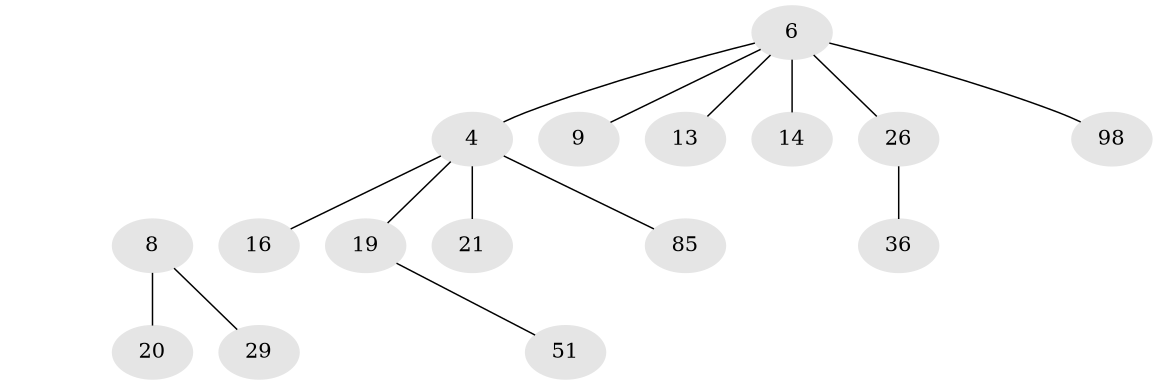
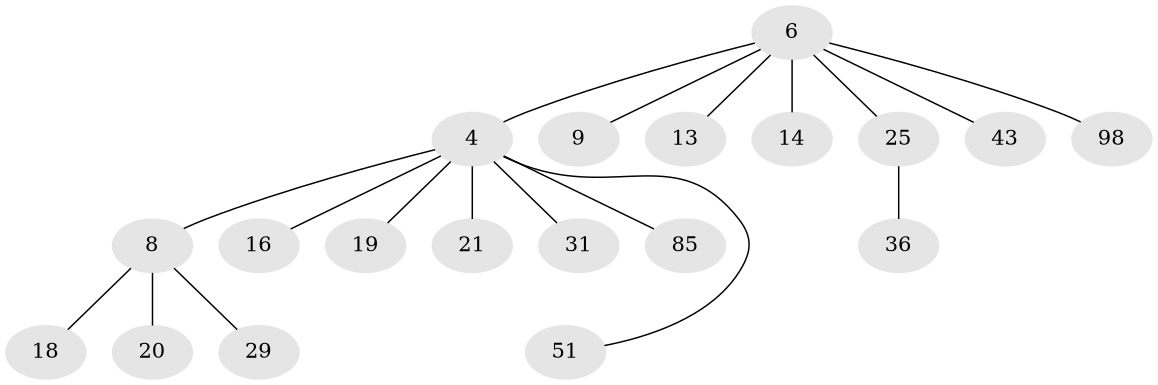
node "26": label "26" -> "25"
node "43": added
edge "4" -- "8": added
node "31": added
edge "19" -- "51": now "4" -- "51"
node "18": added
